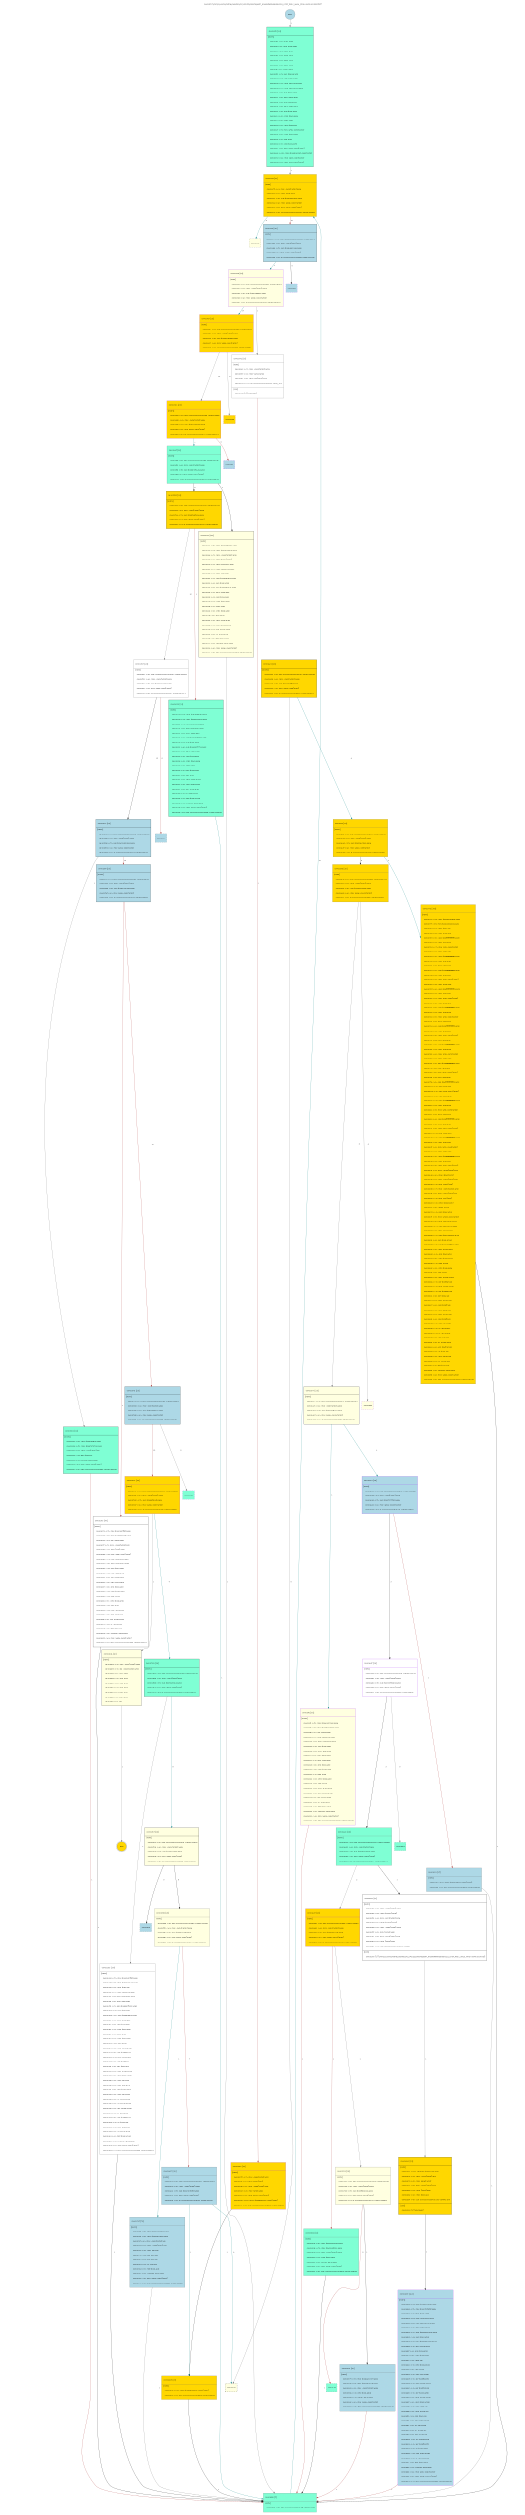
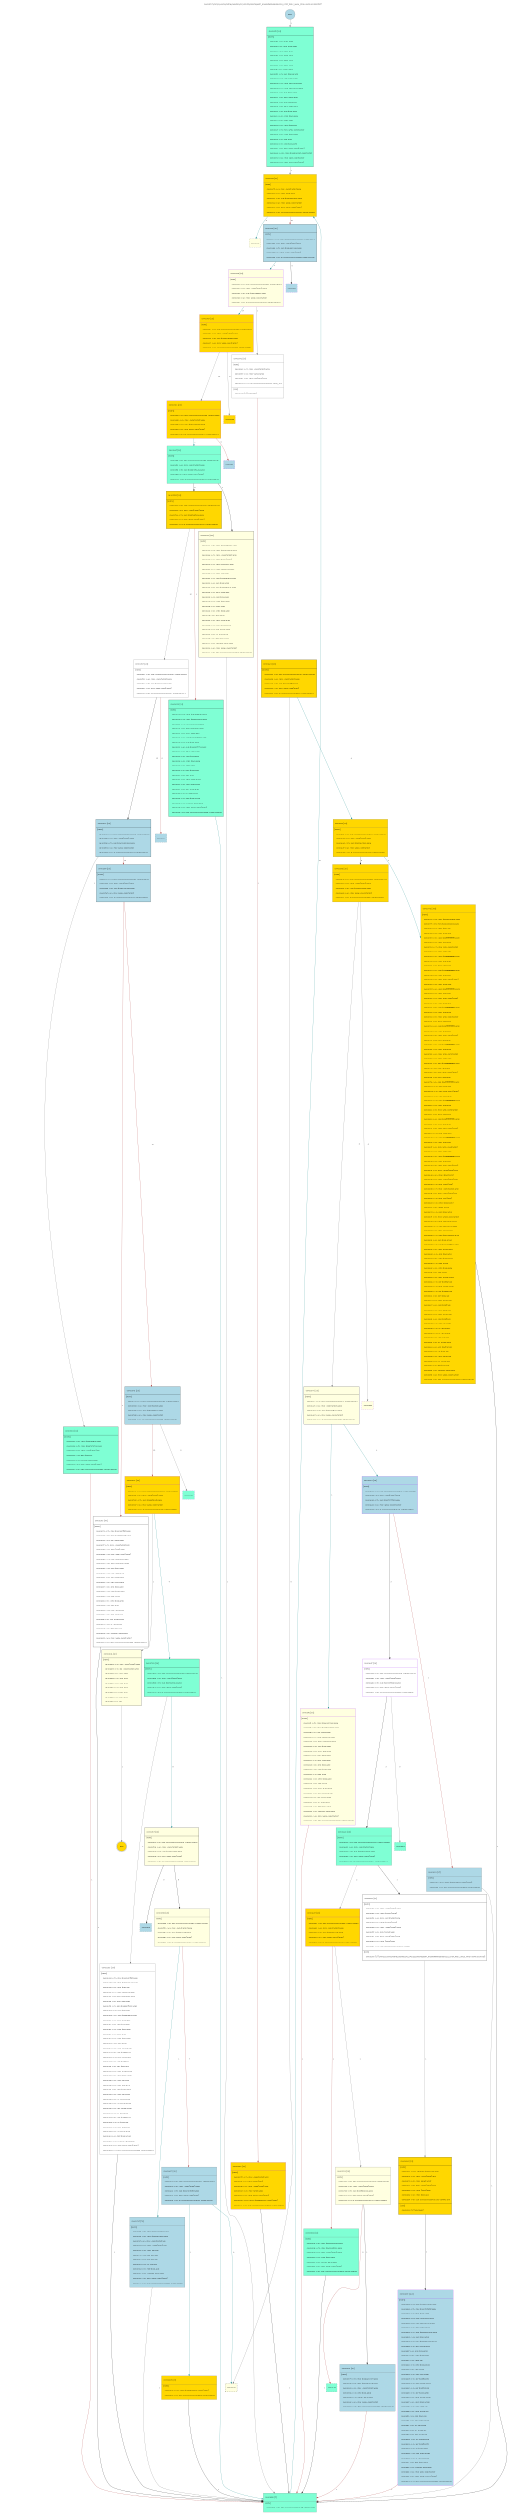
edge "0x401955 [36]" -> "0x401b29 [15]": now "0x401955 [36]" -> "0x401eb8 [5]"
